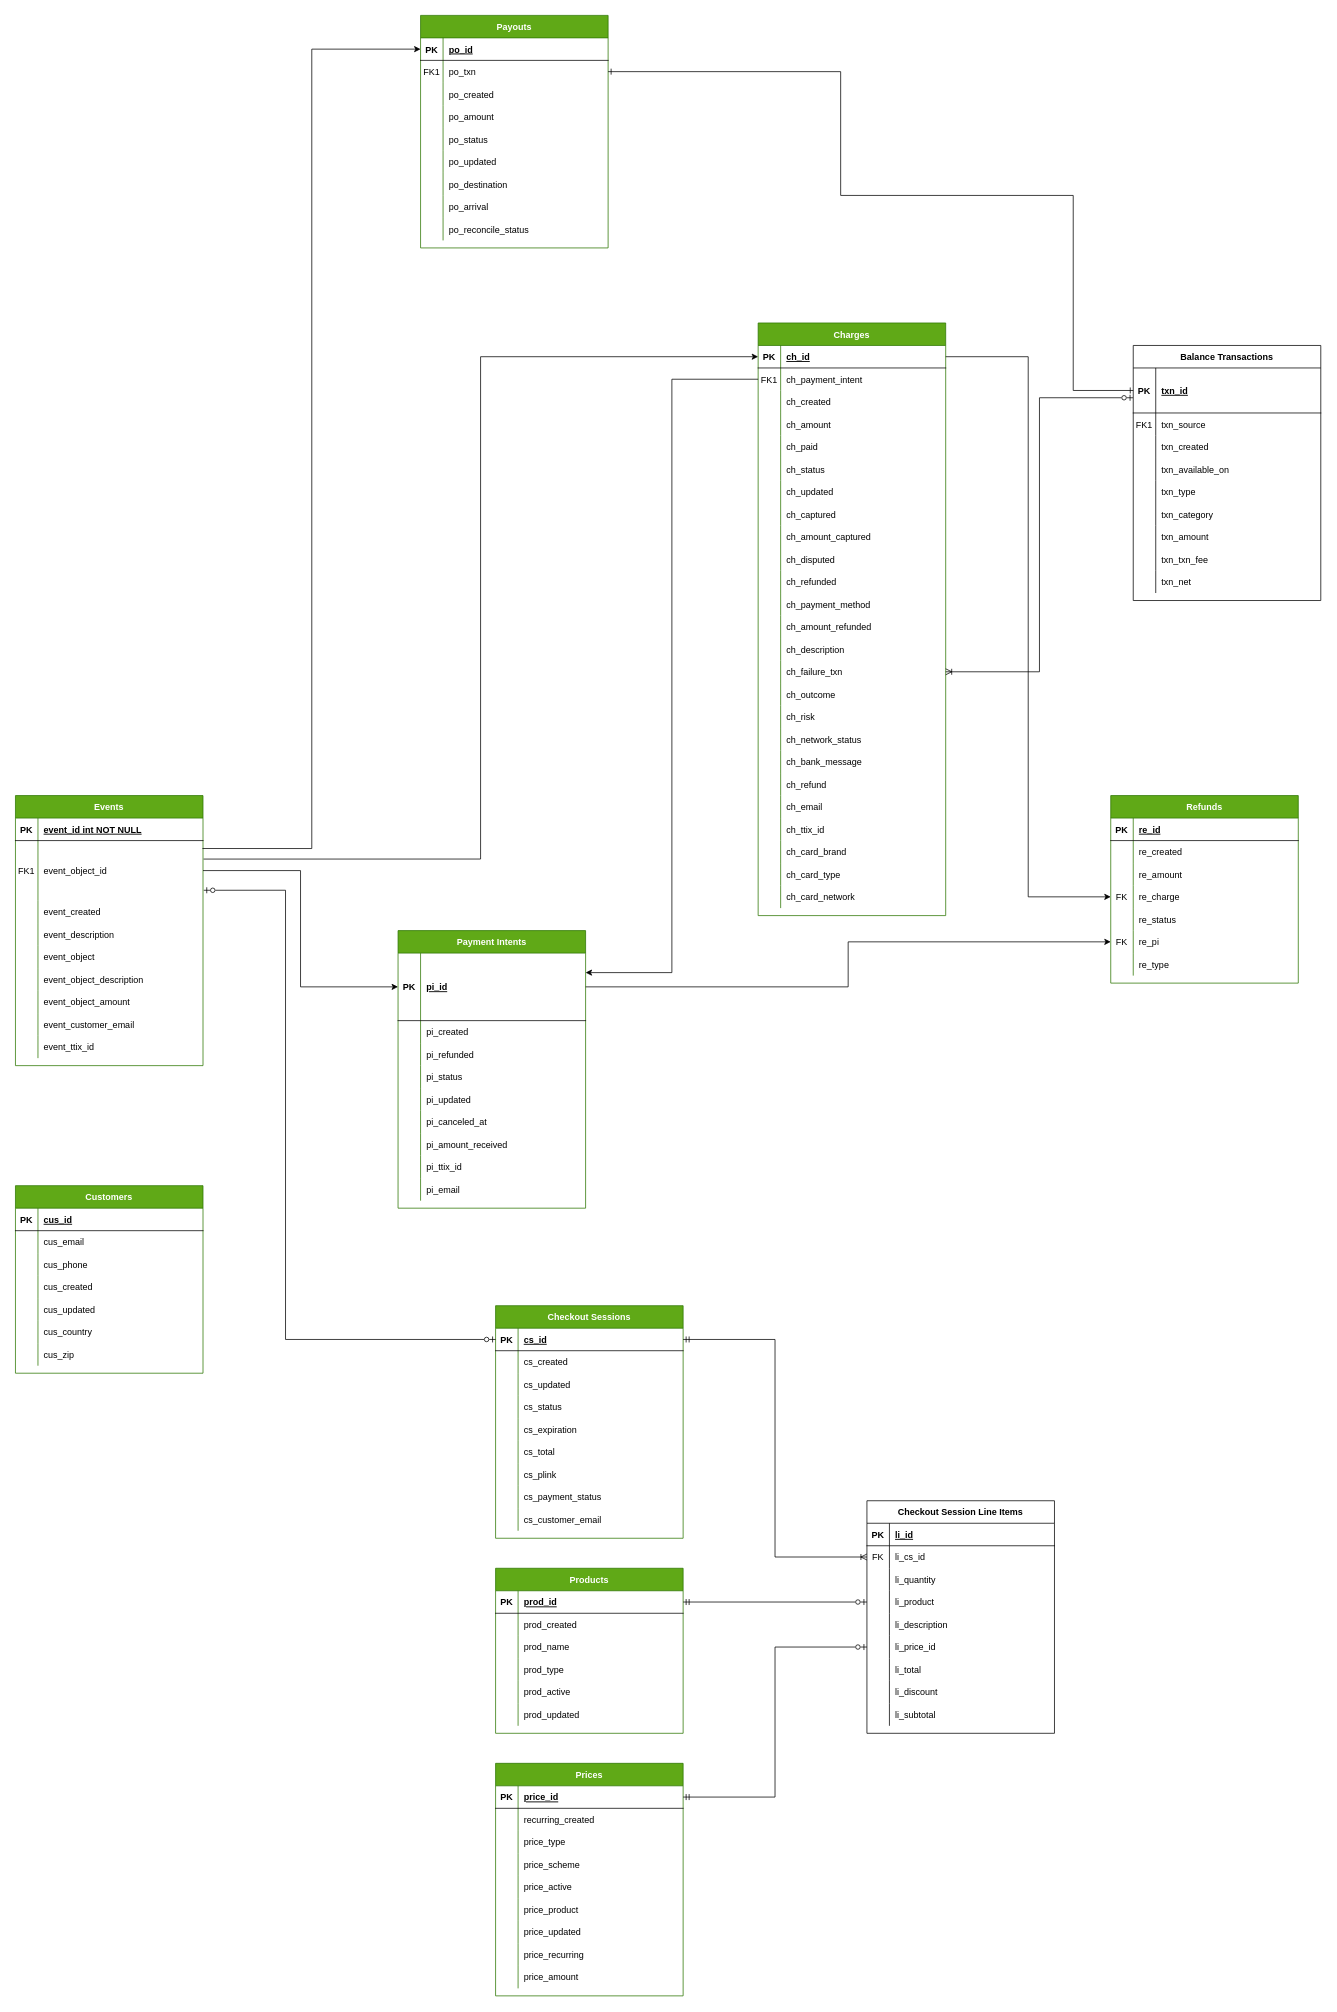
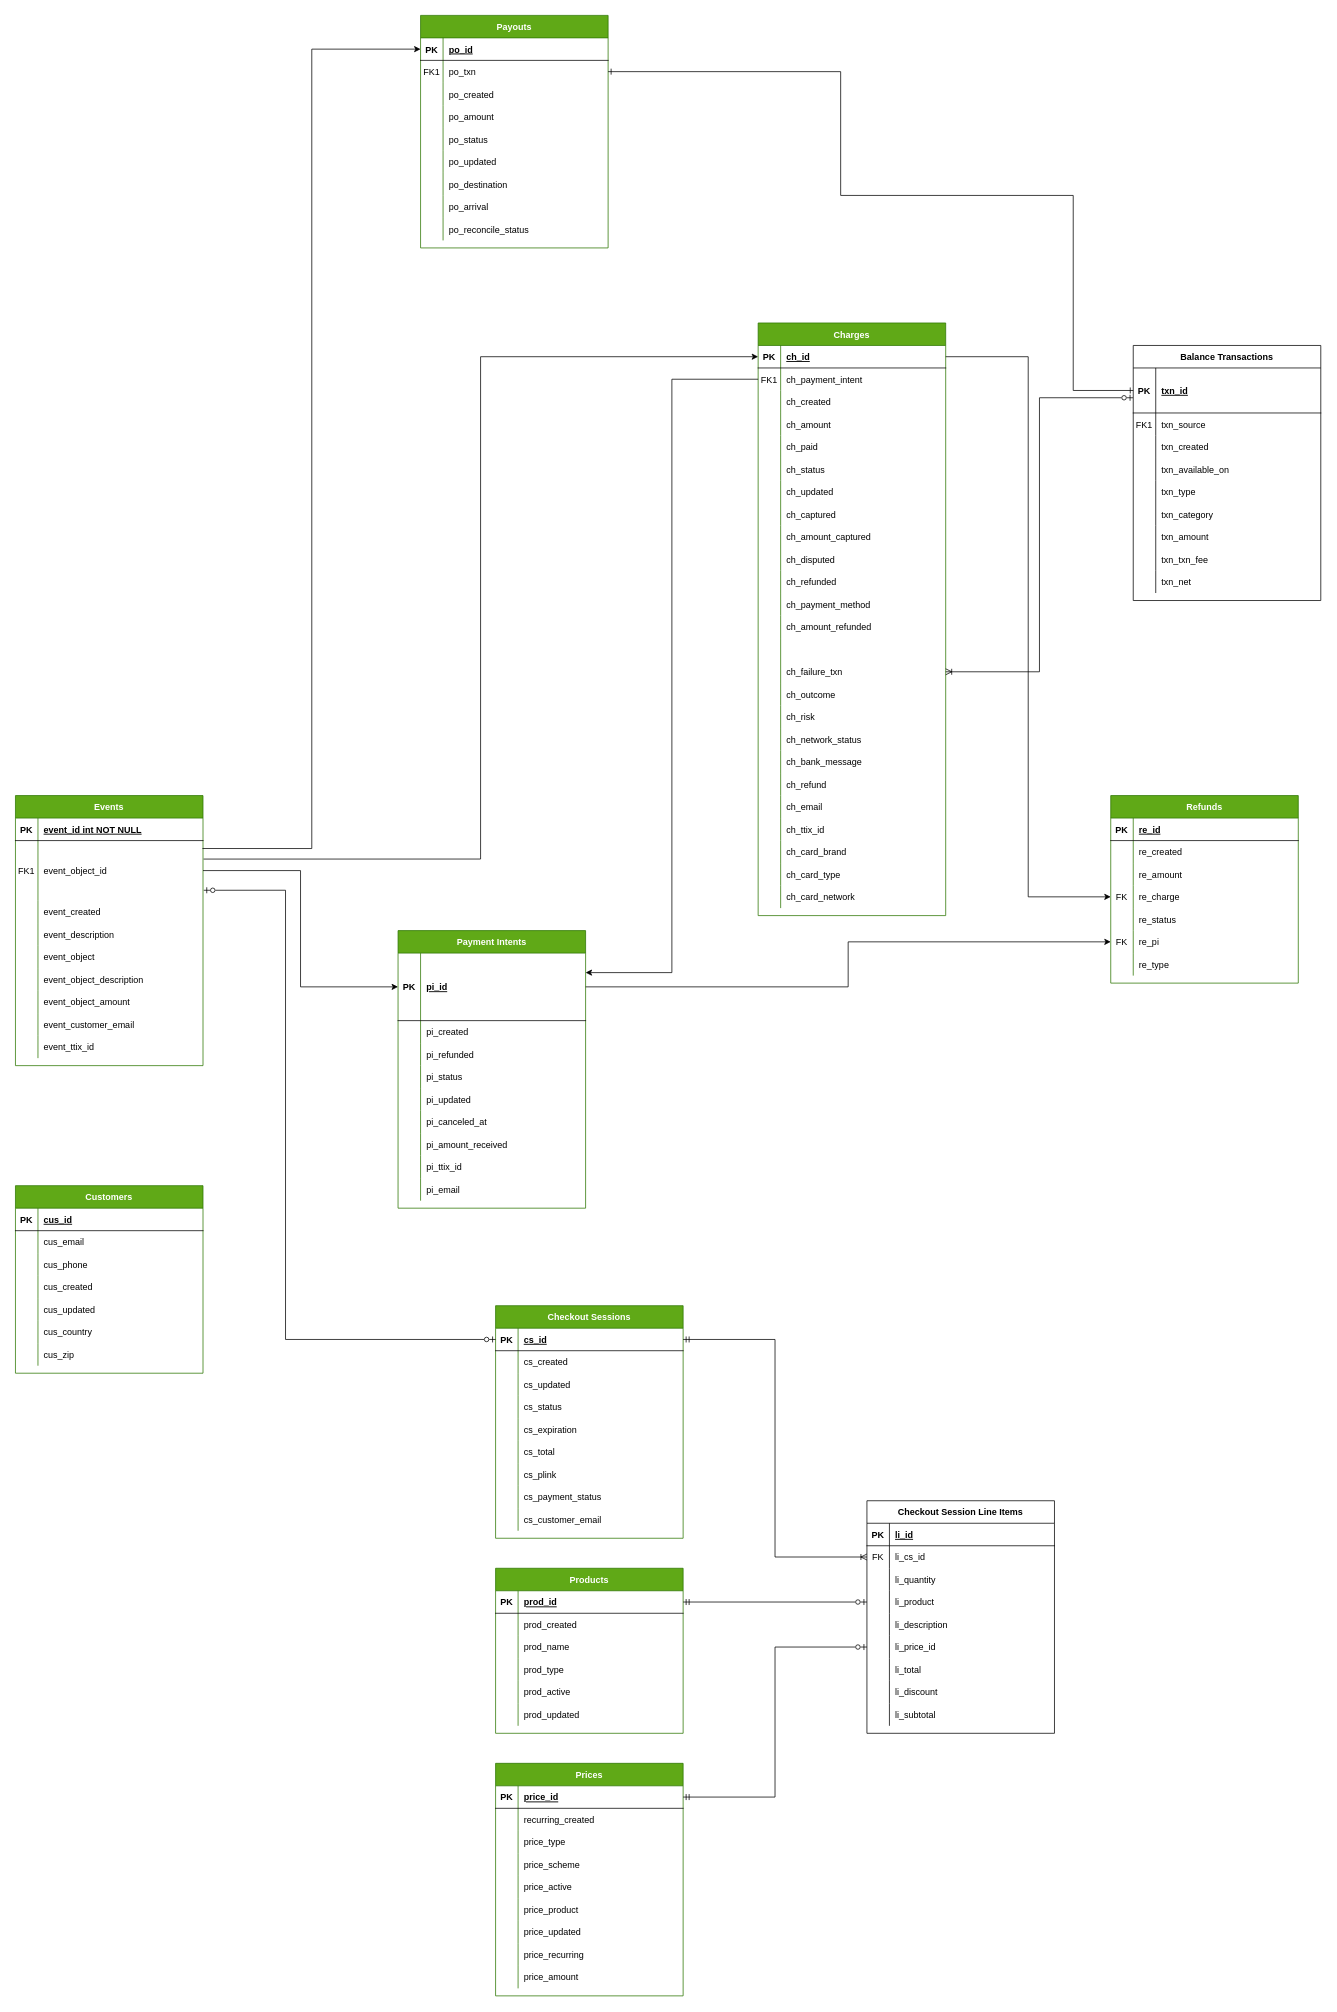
node "ch_description": removed
